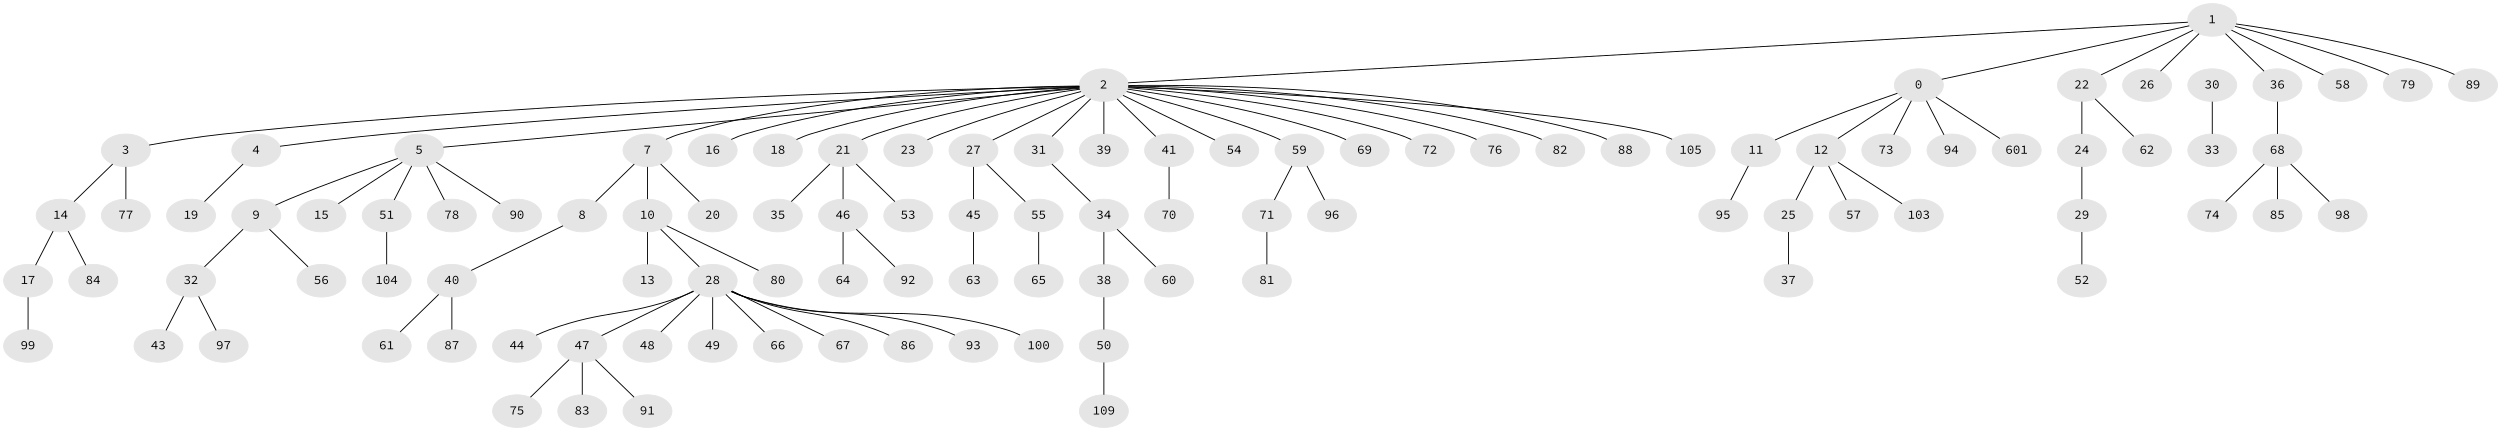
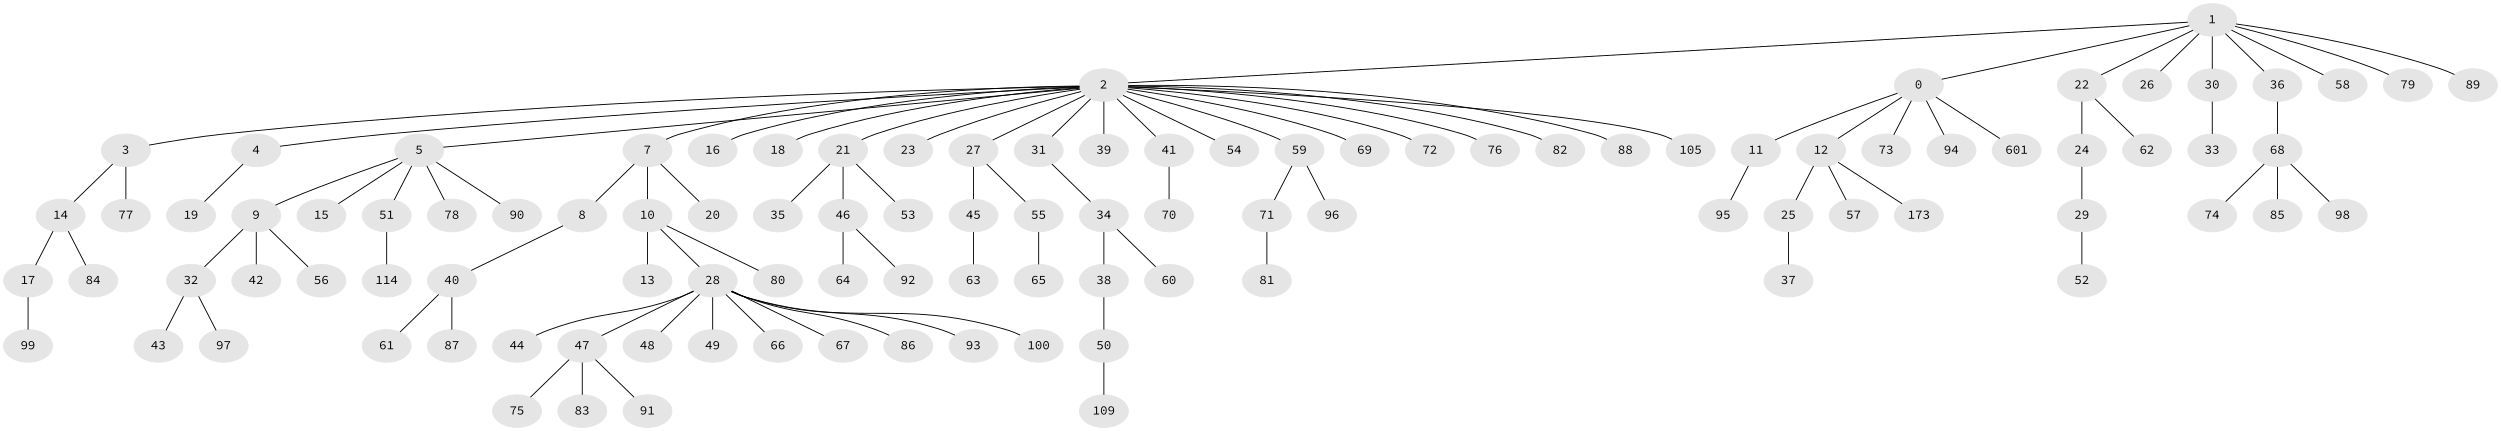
edge "1" -- "30": added
node "103": label "103" -> "173"
node "42": added
node "104": label "104" -> "114"
